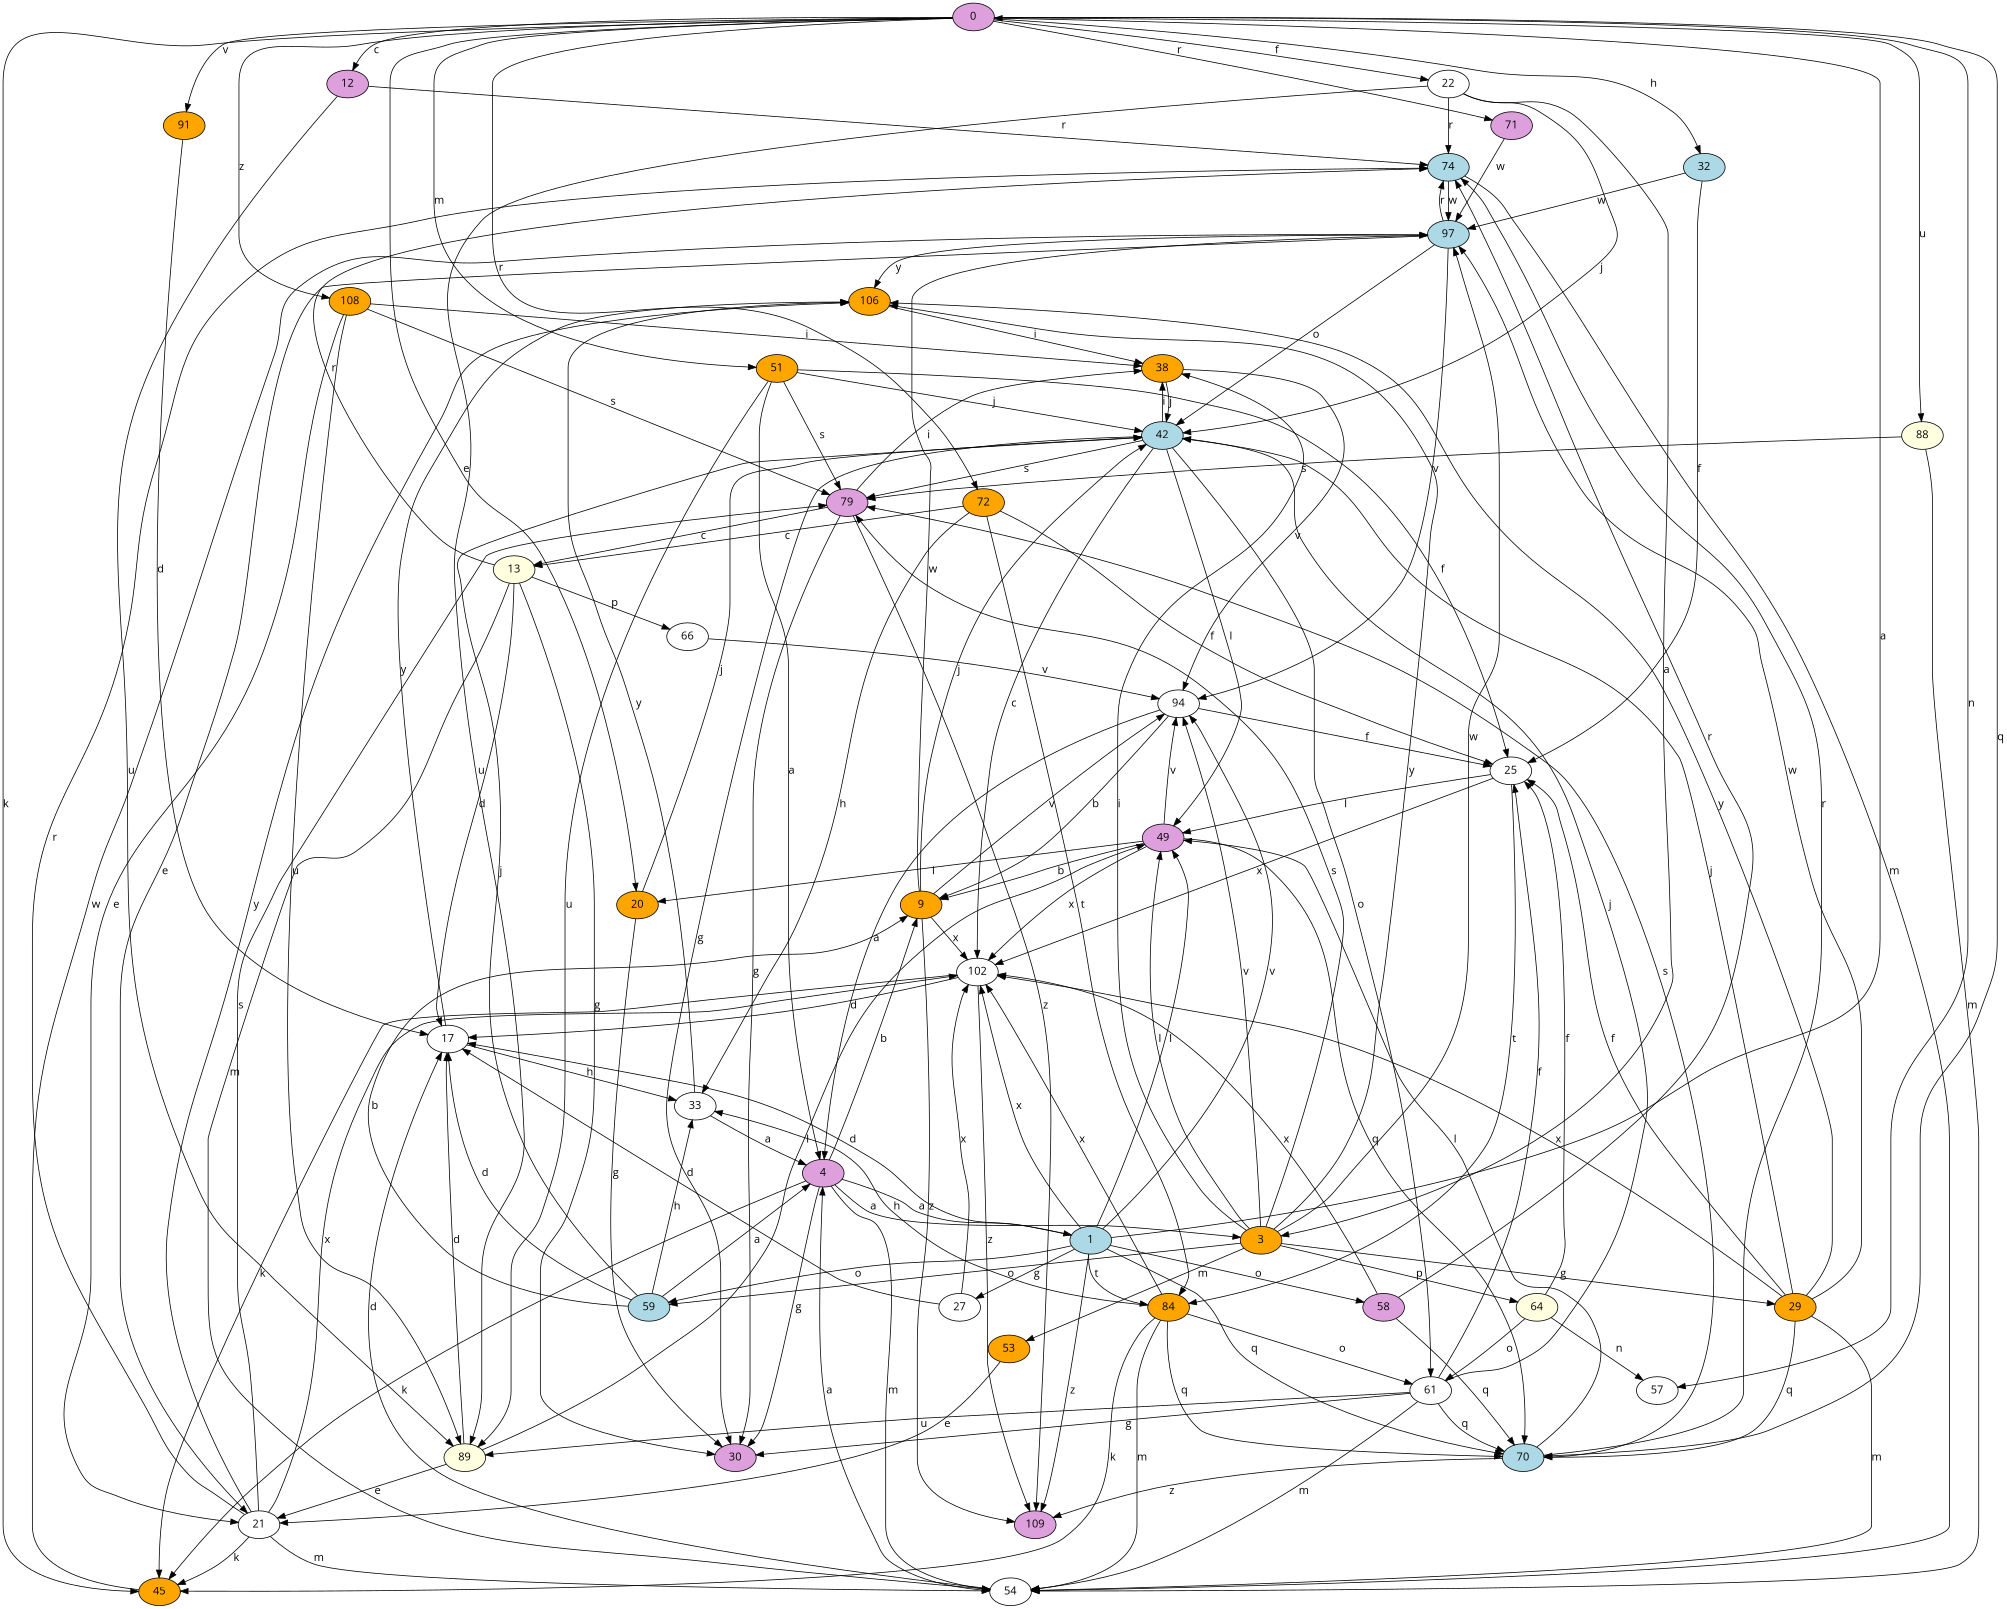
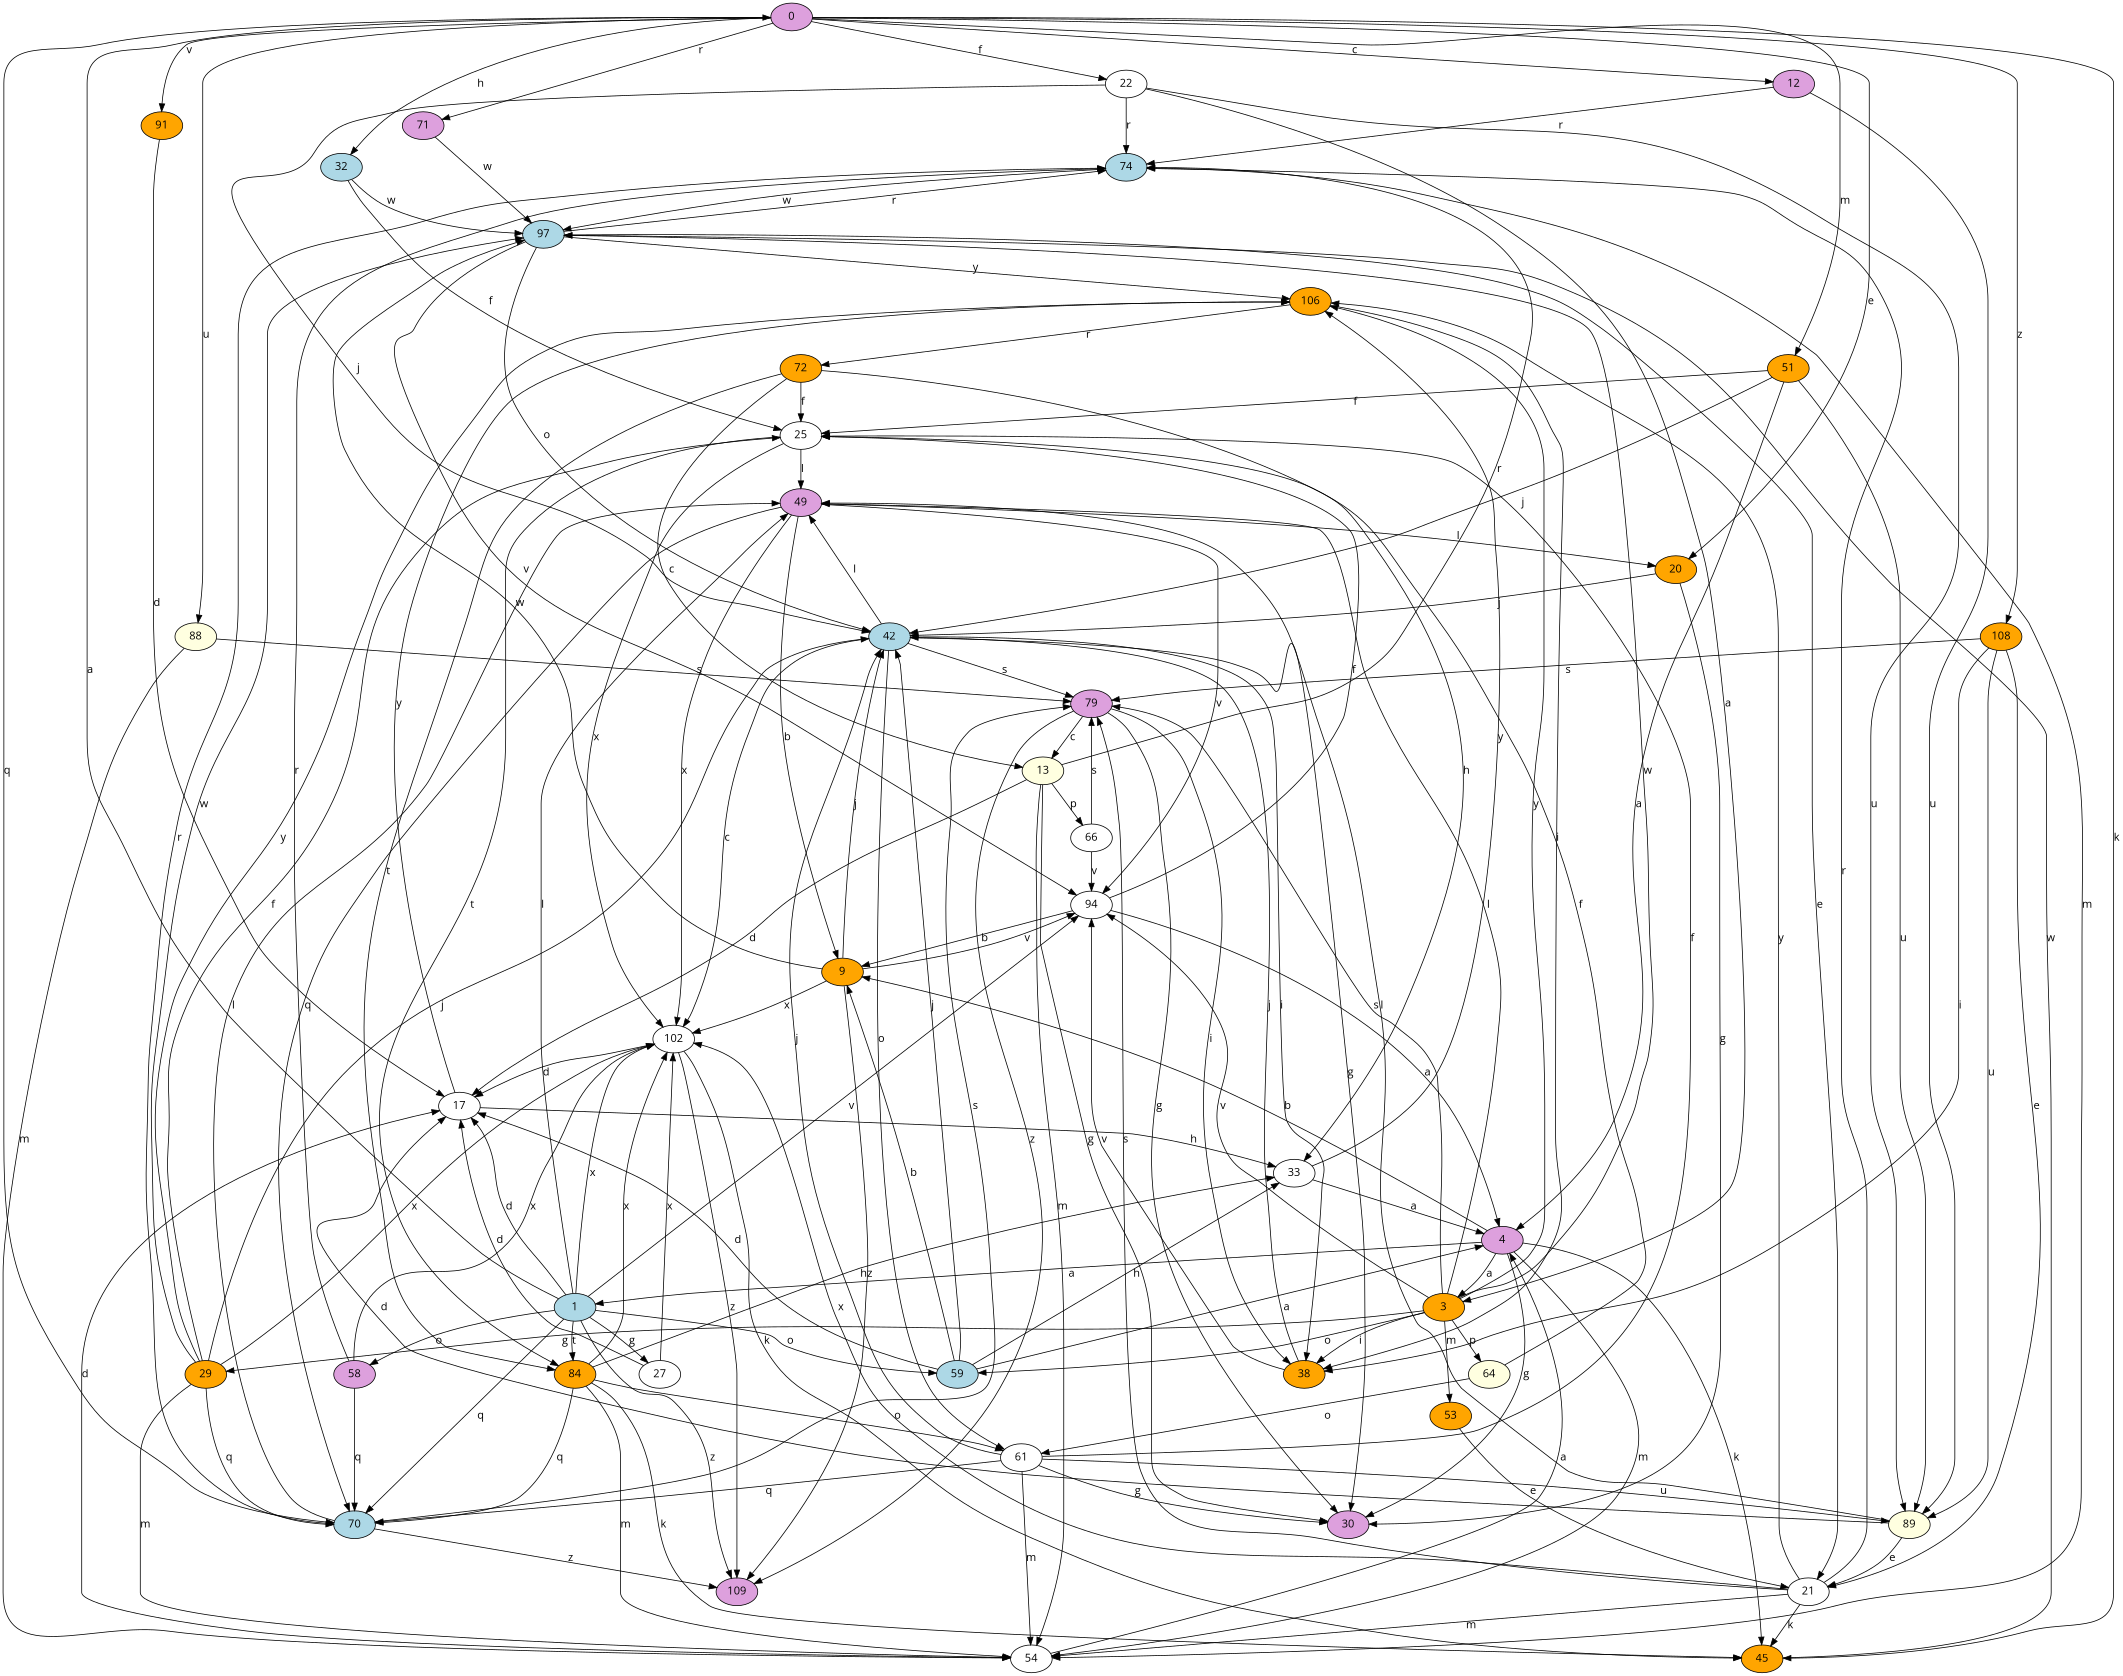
edge "0" -> "72": now "106" -> "72"
edge "51" -> "79": now "66" -> "79"
node "57": removed
